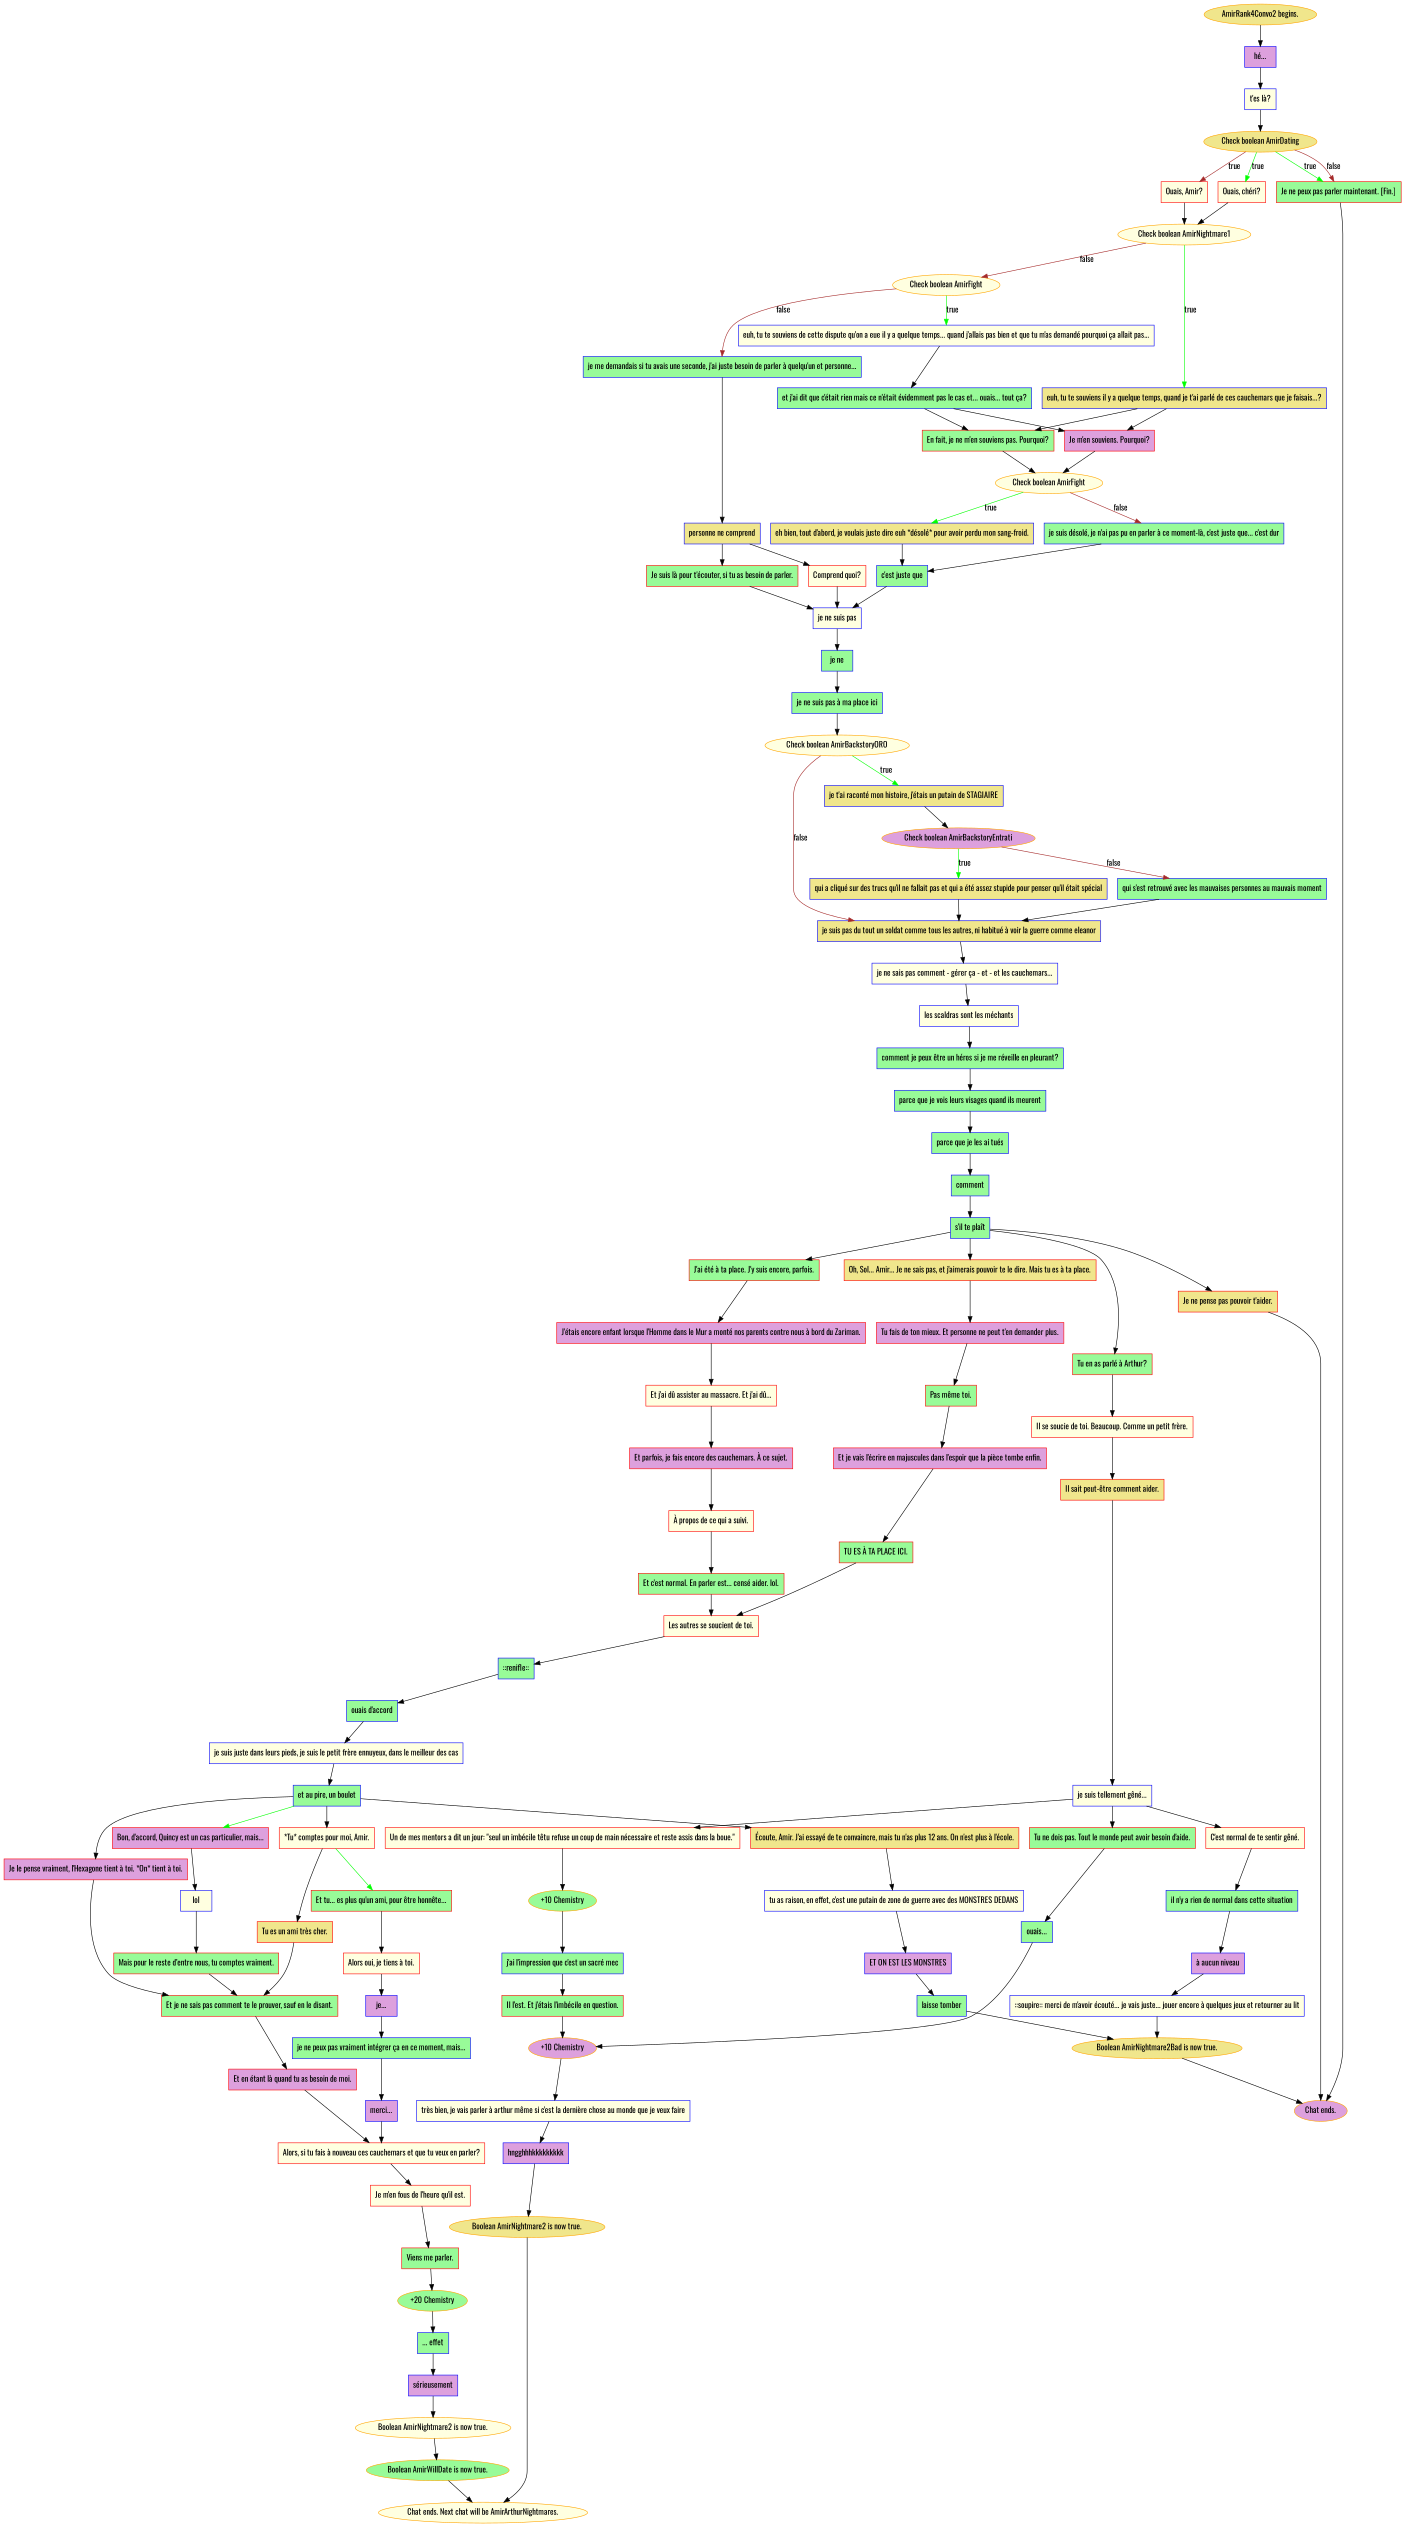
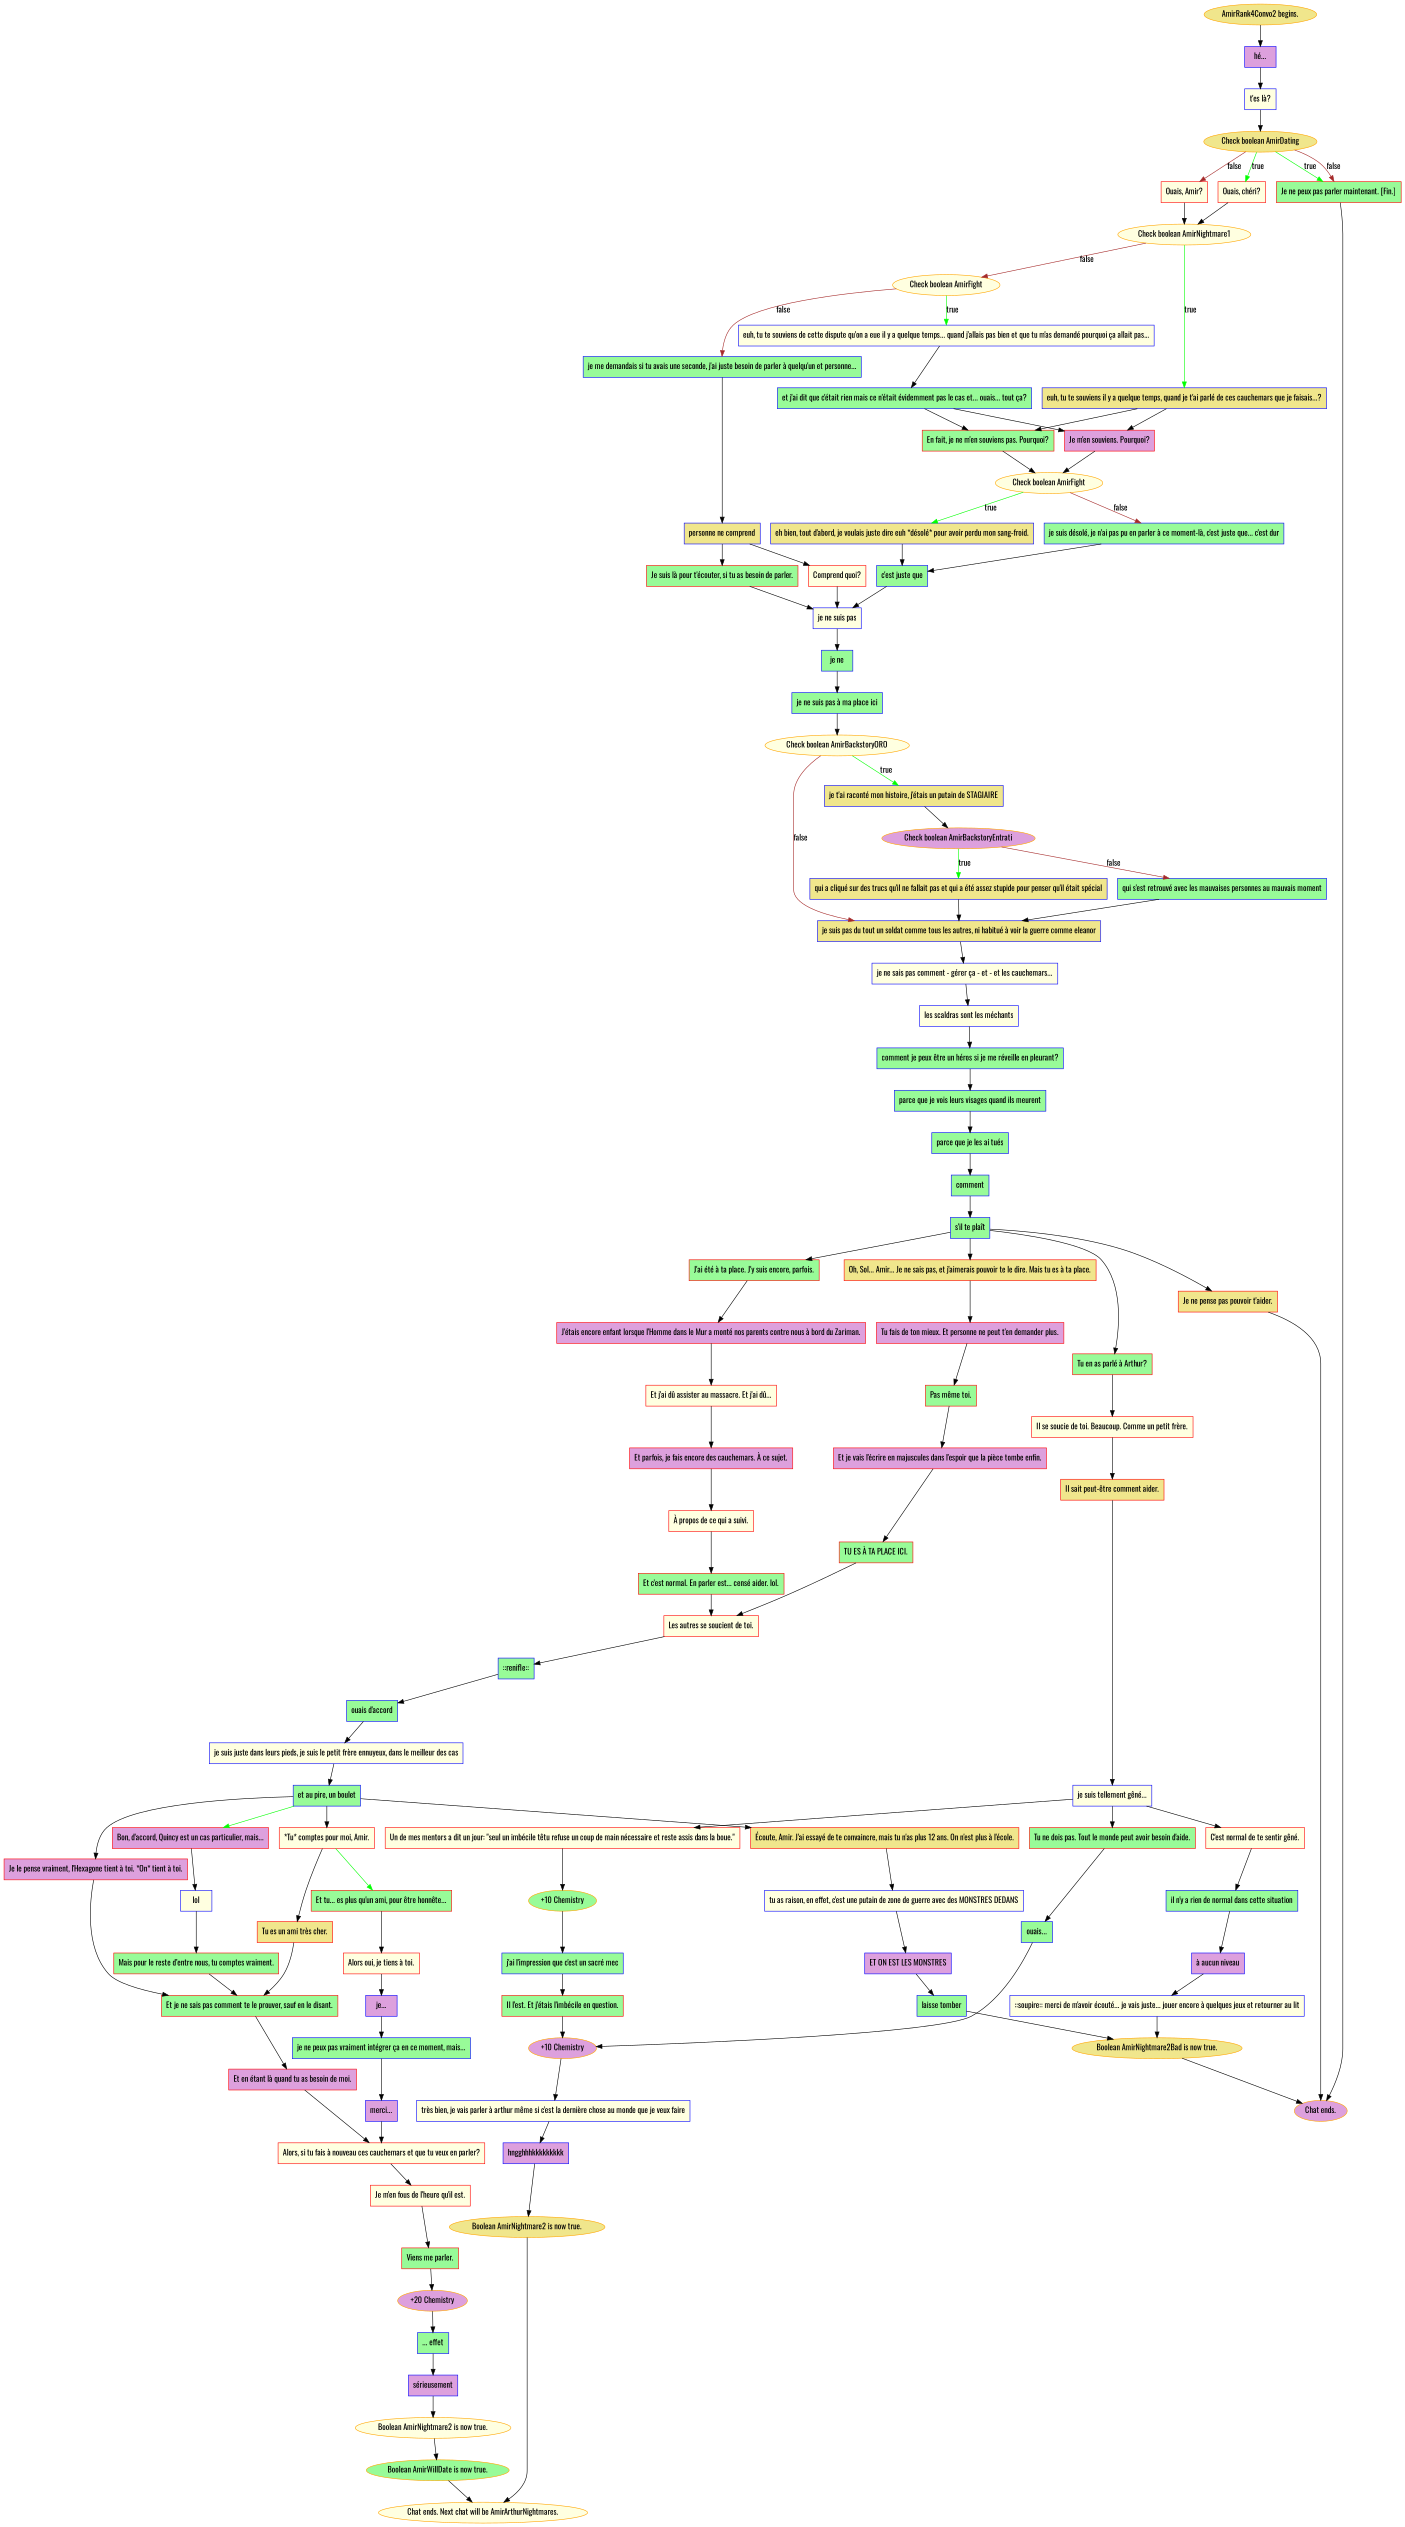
edge "Check boolean AmirDating" -> "Ouais, Amir?": label "true" -> "false"
node "+20 Chemistry": fillcolor palegreen -> plum
